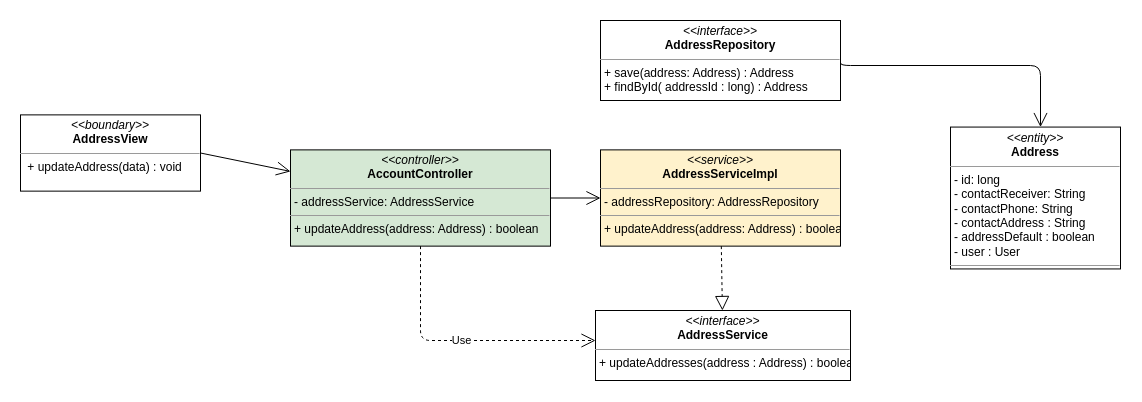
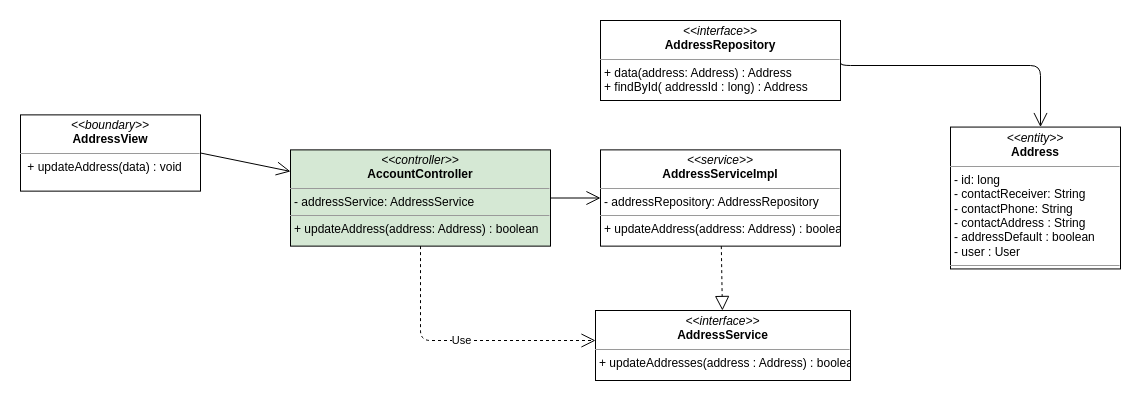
node "<<interface>> AddressRepository + save(address: Address) : Address + findById( addressId : long) : Address": label "<<interface>> AddressRepository + save(address: Address) : Address + findById( addressId : long) : Address" -> "<<interface>> AddressRepository + data(address: Address) : Address + findById( addressId : long) : Address"
node "<<service>> AddressServiceImpl - addressRepository: AddressRepository + updateAddress(address: Address) : boolean": fillcolor #fff2cc -> #ffffff
